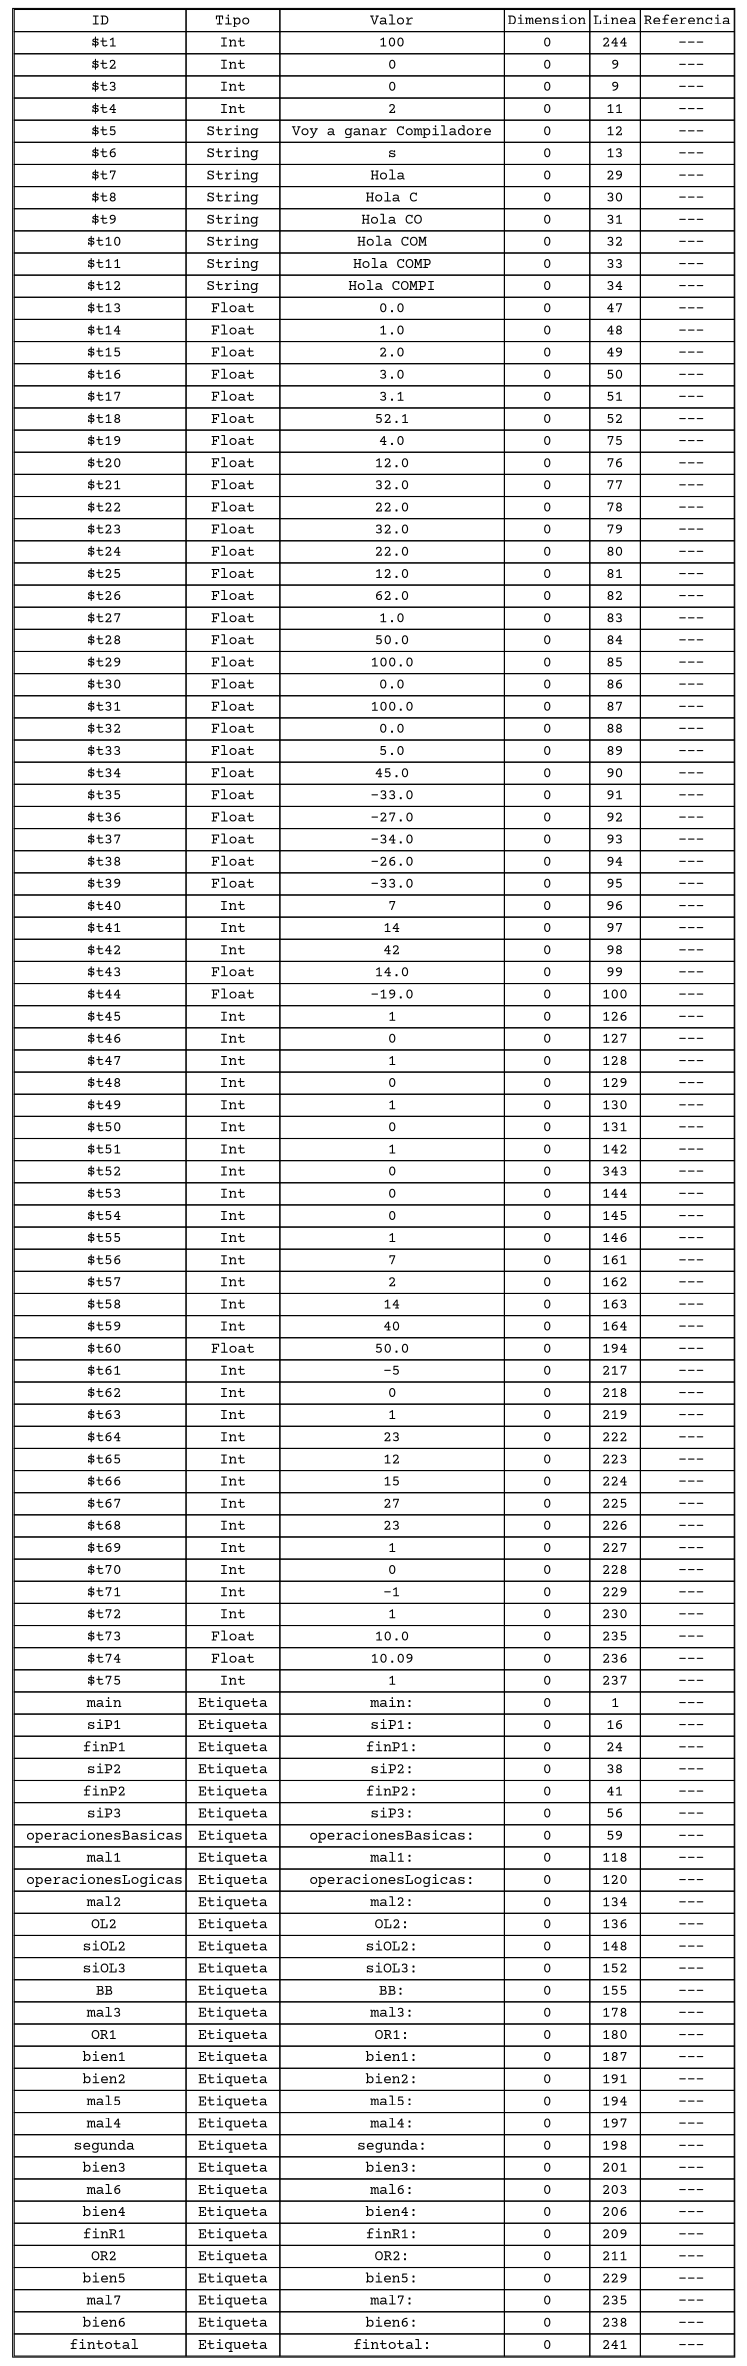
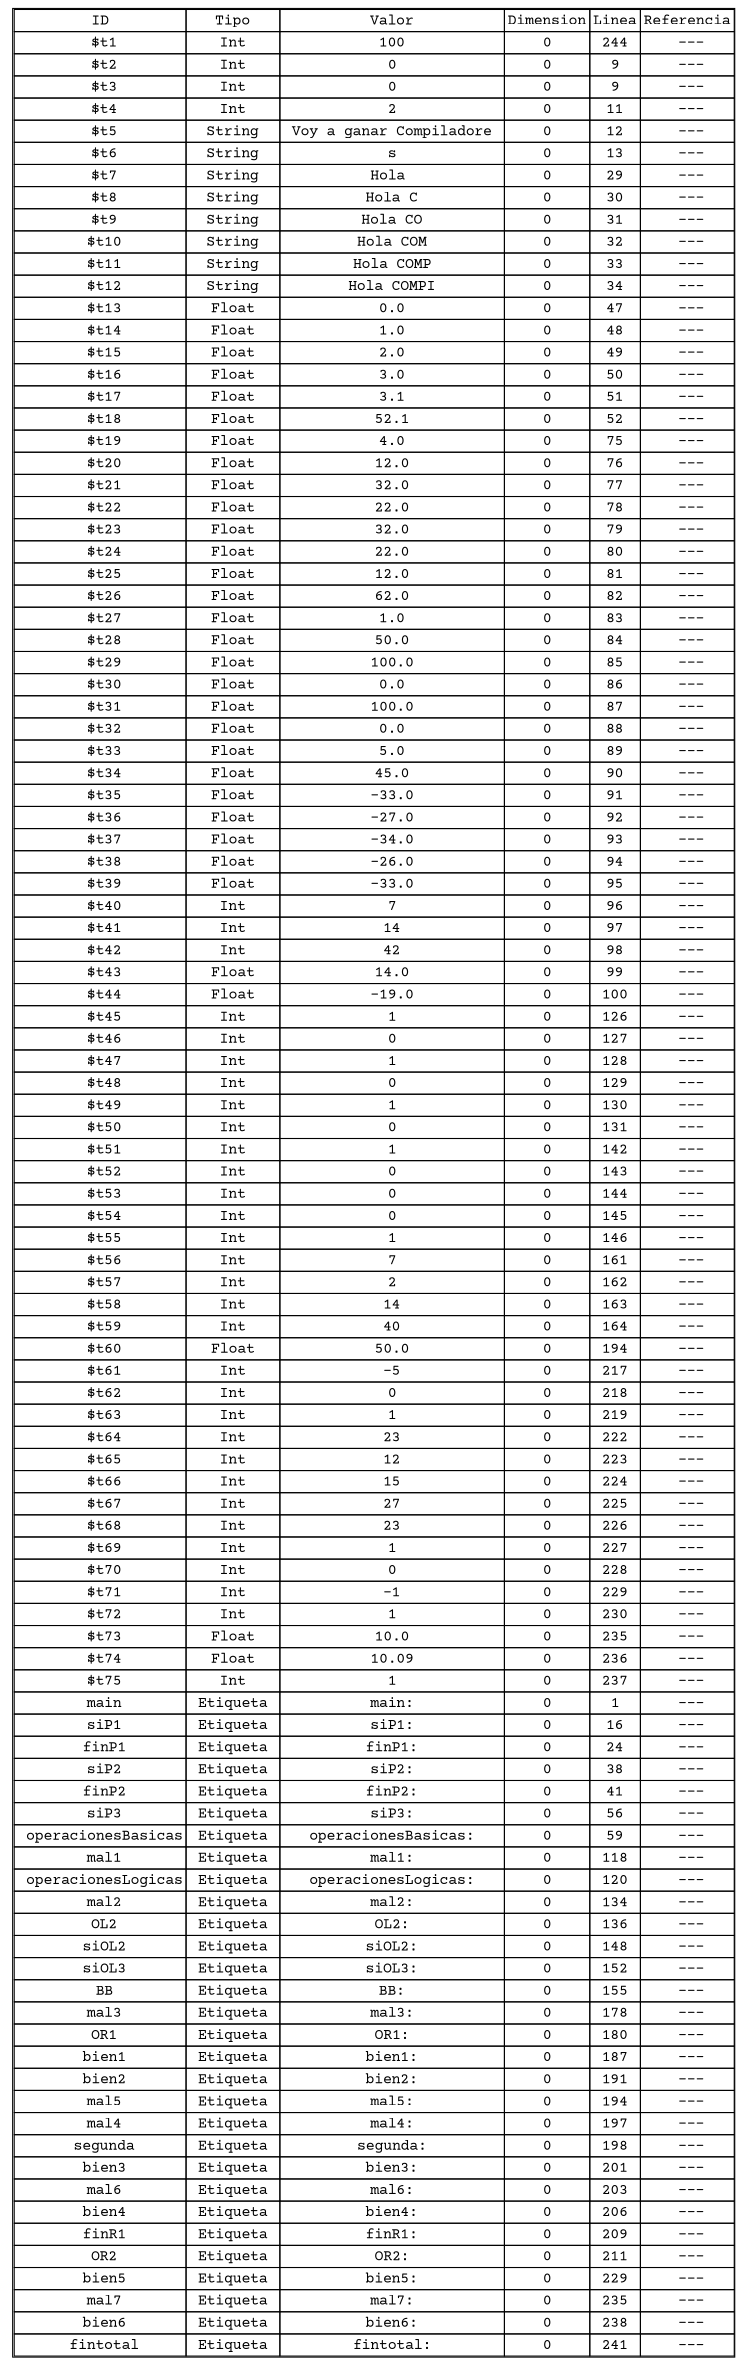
node "ID": text "343" -> "143"
